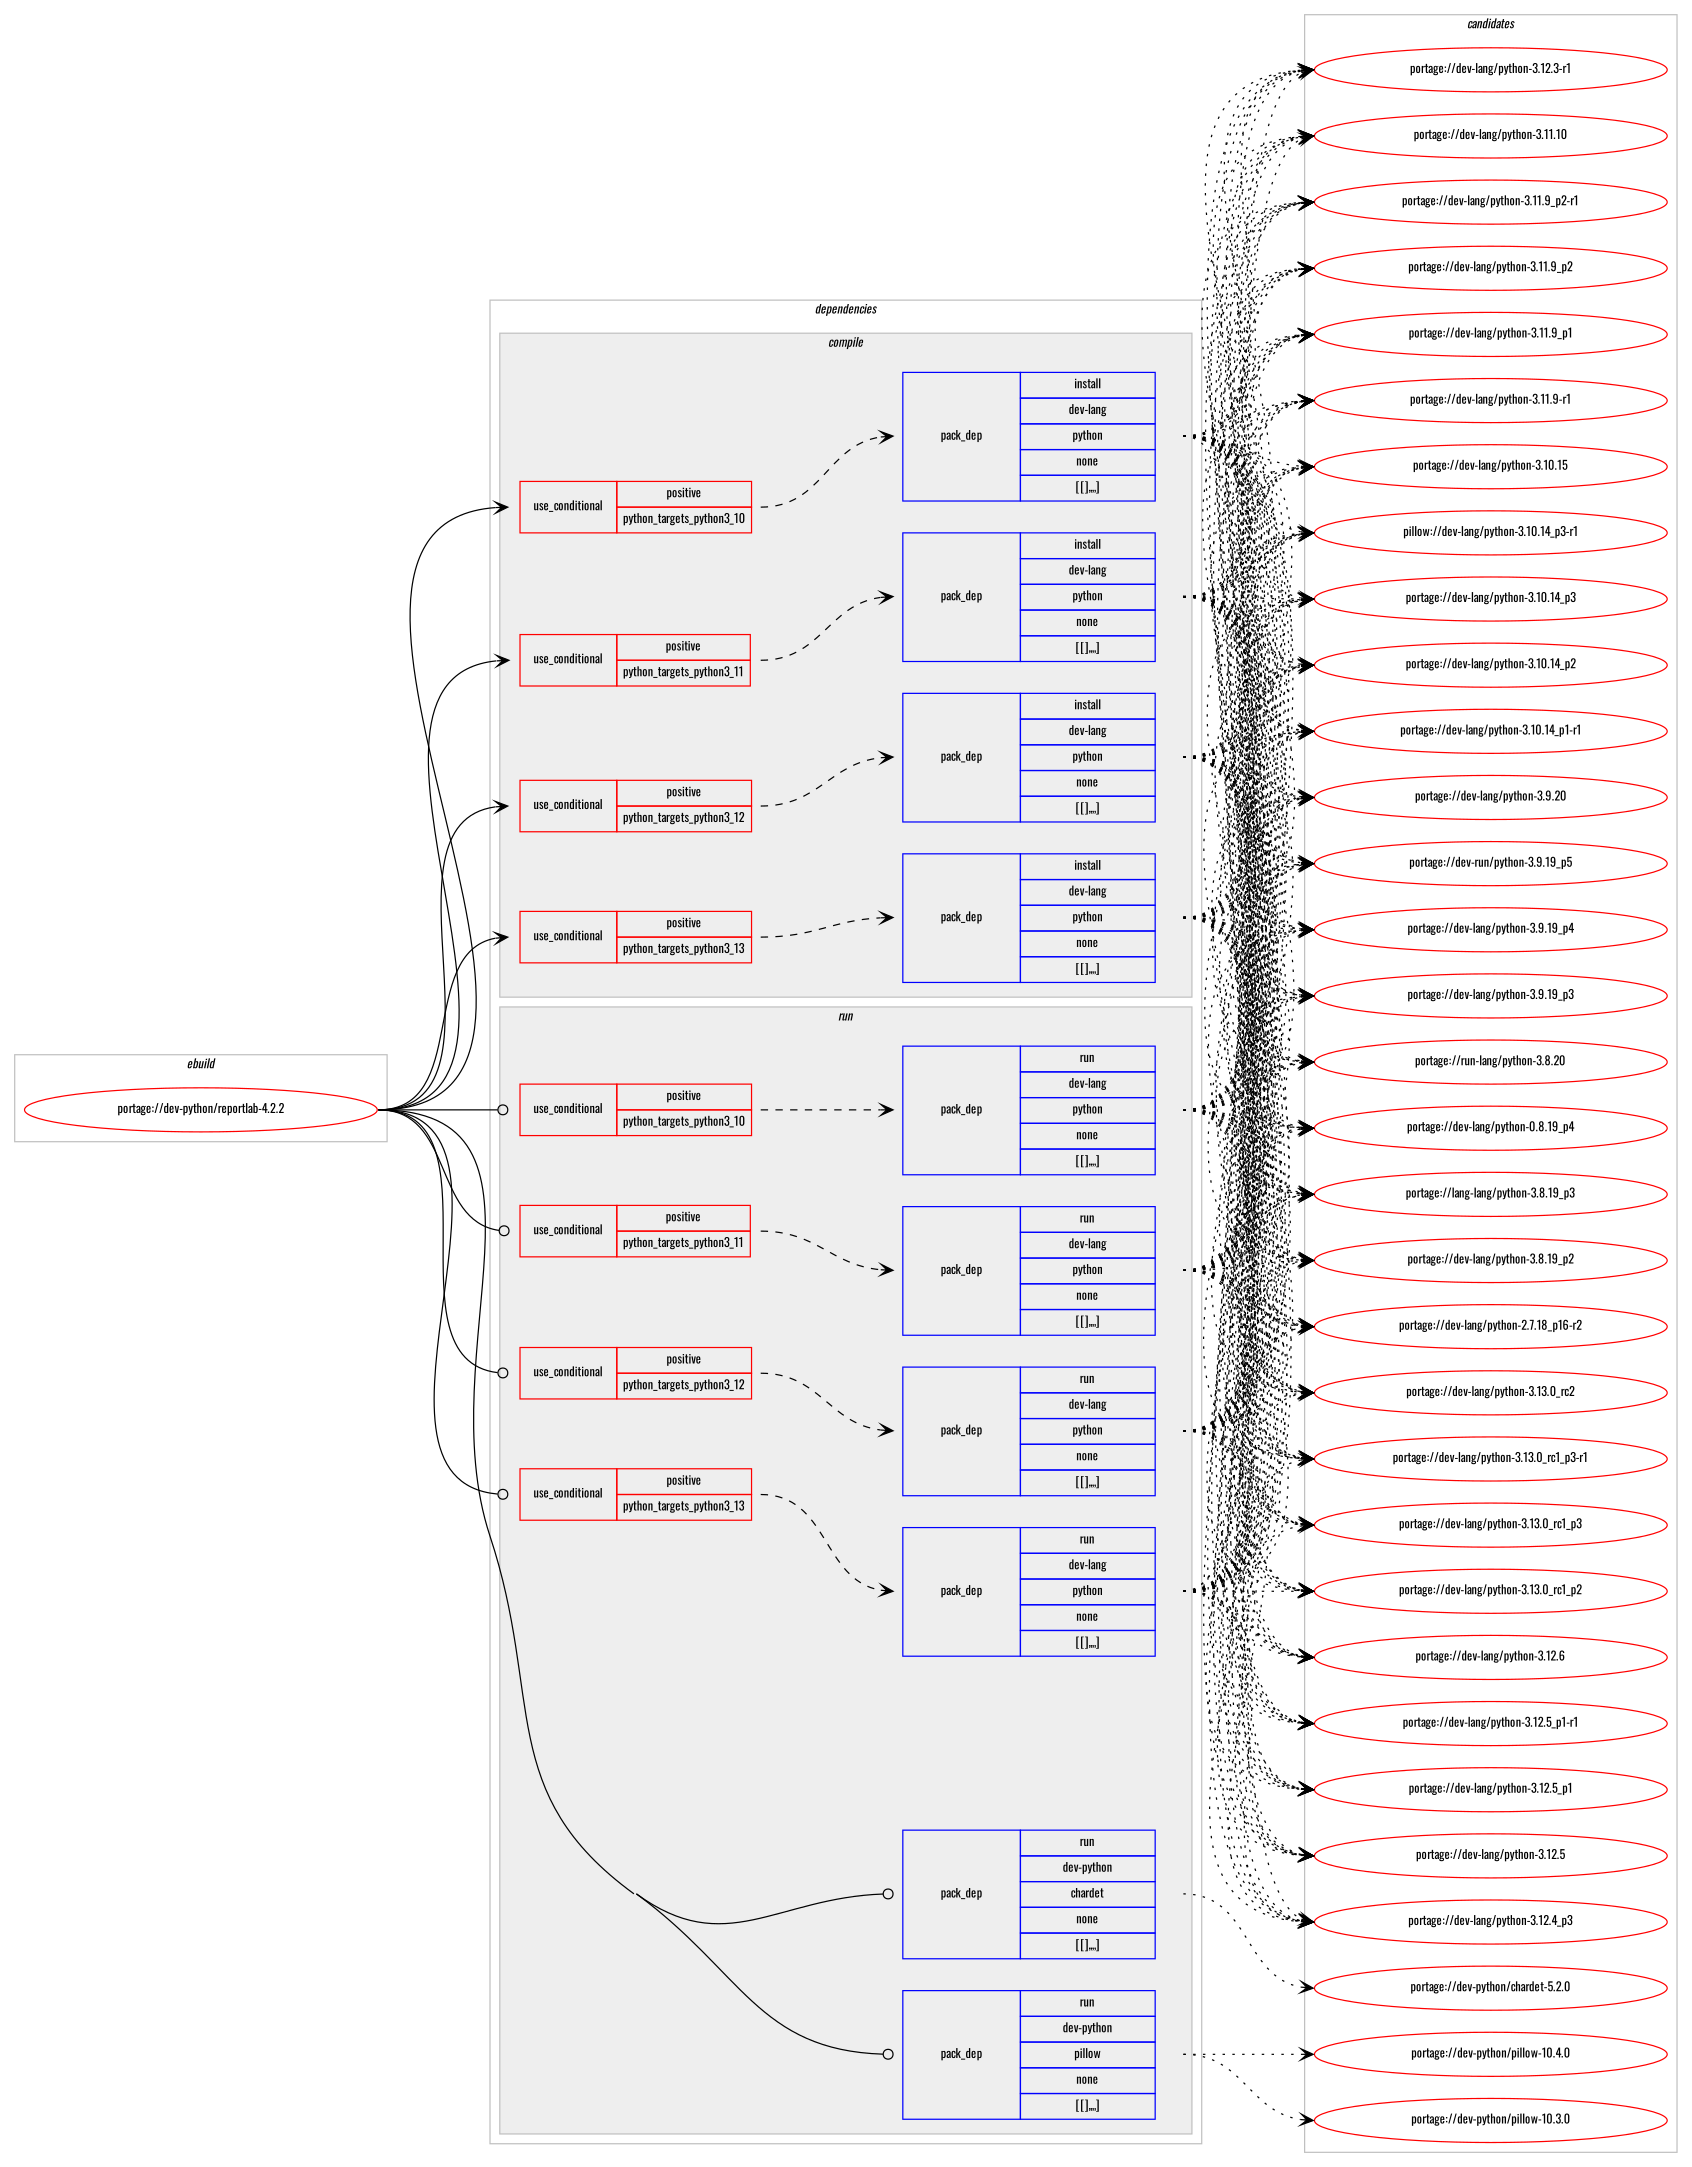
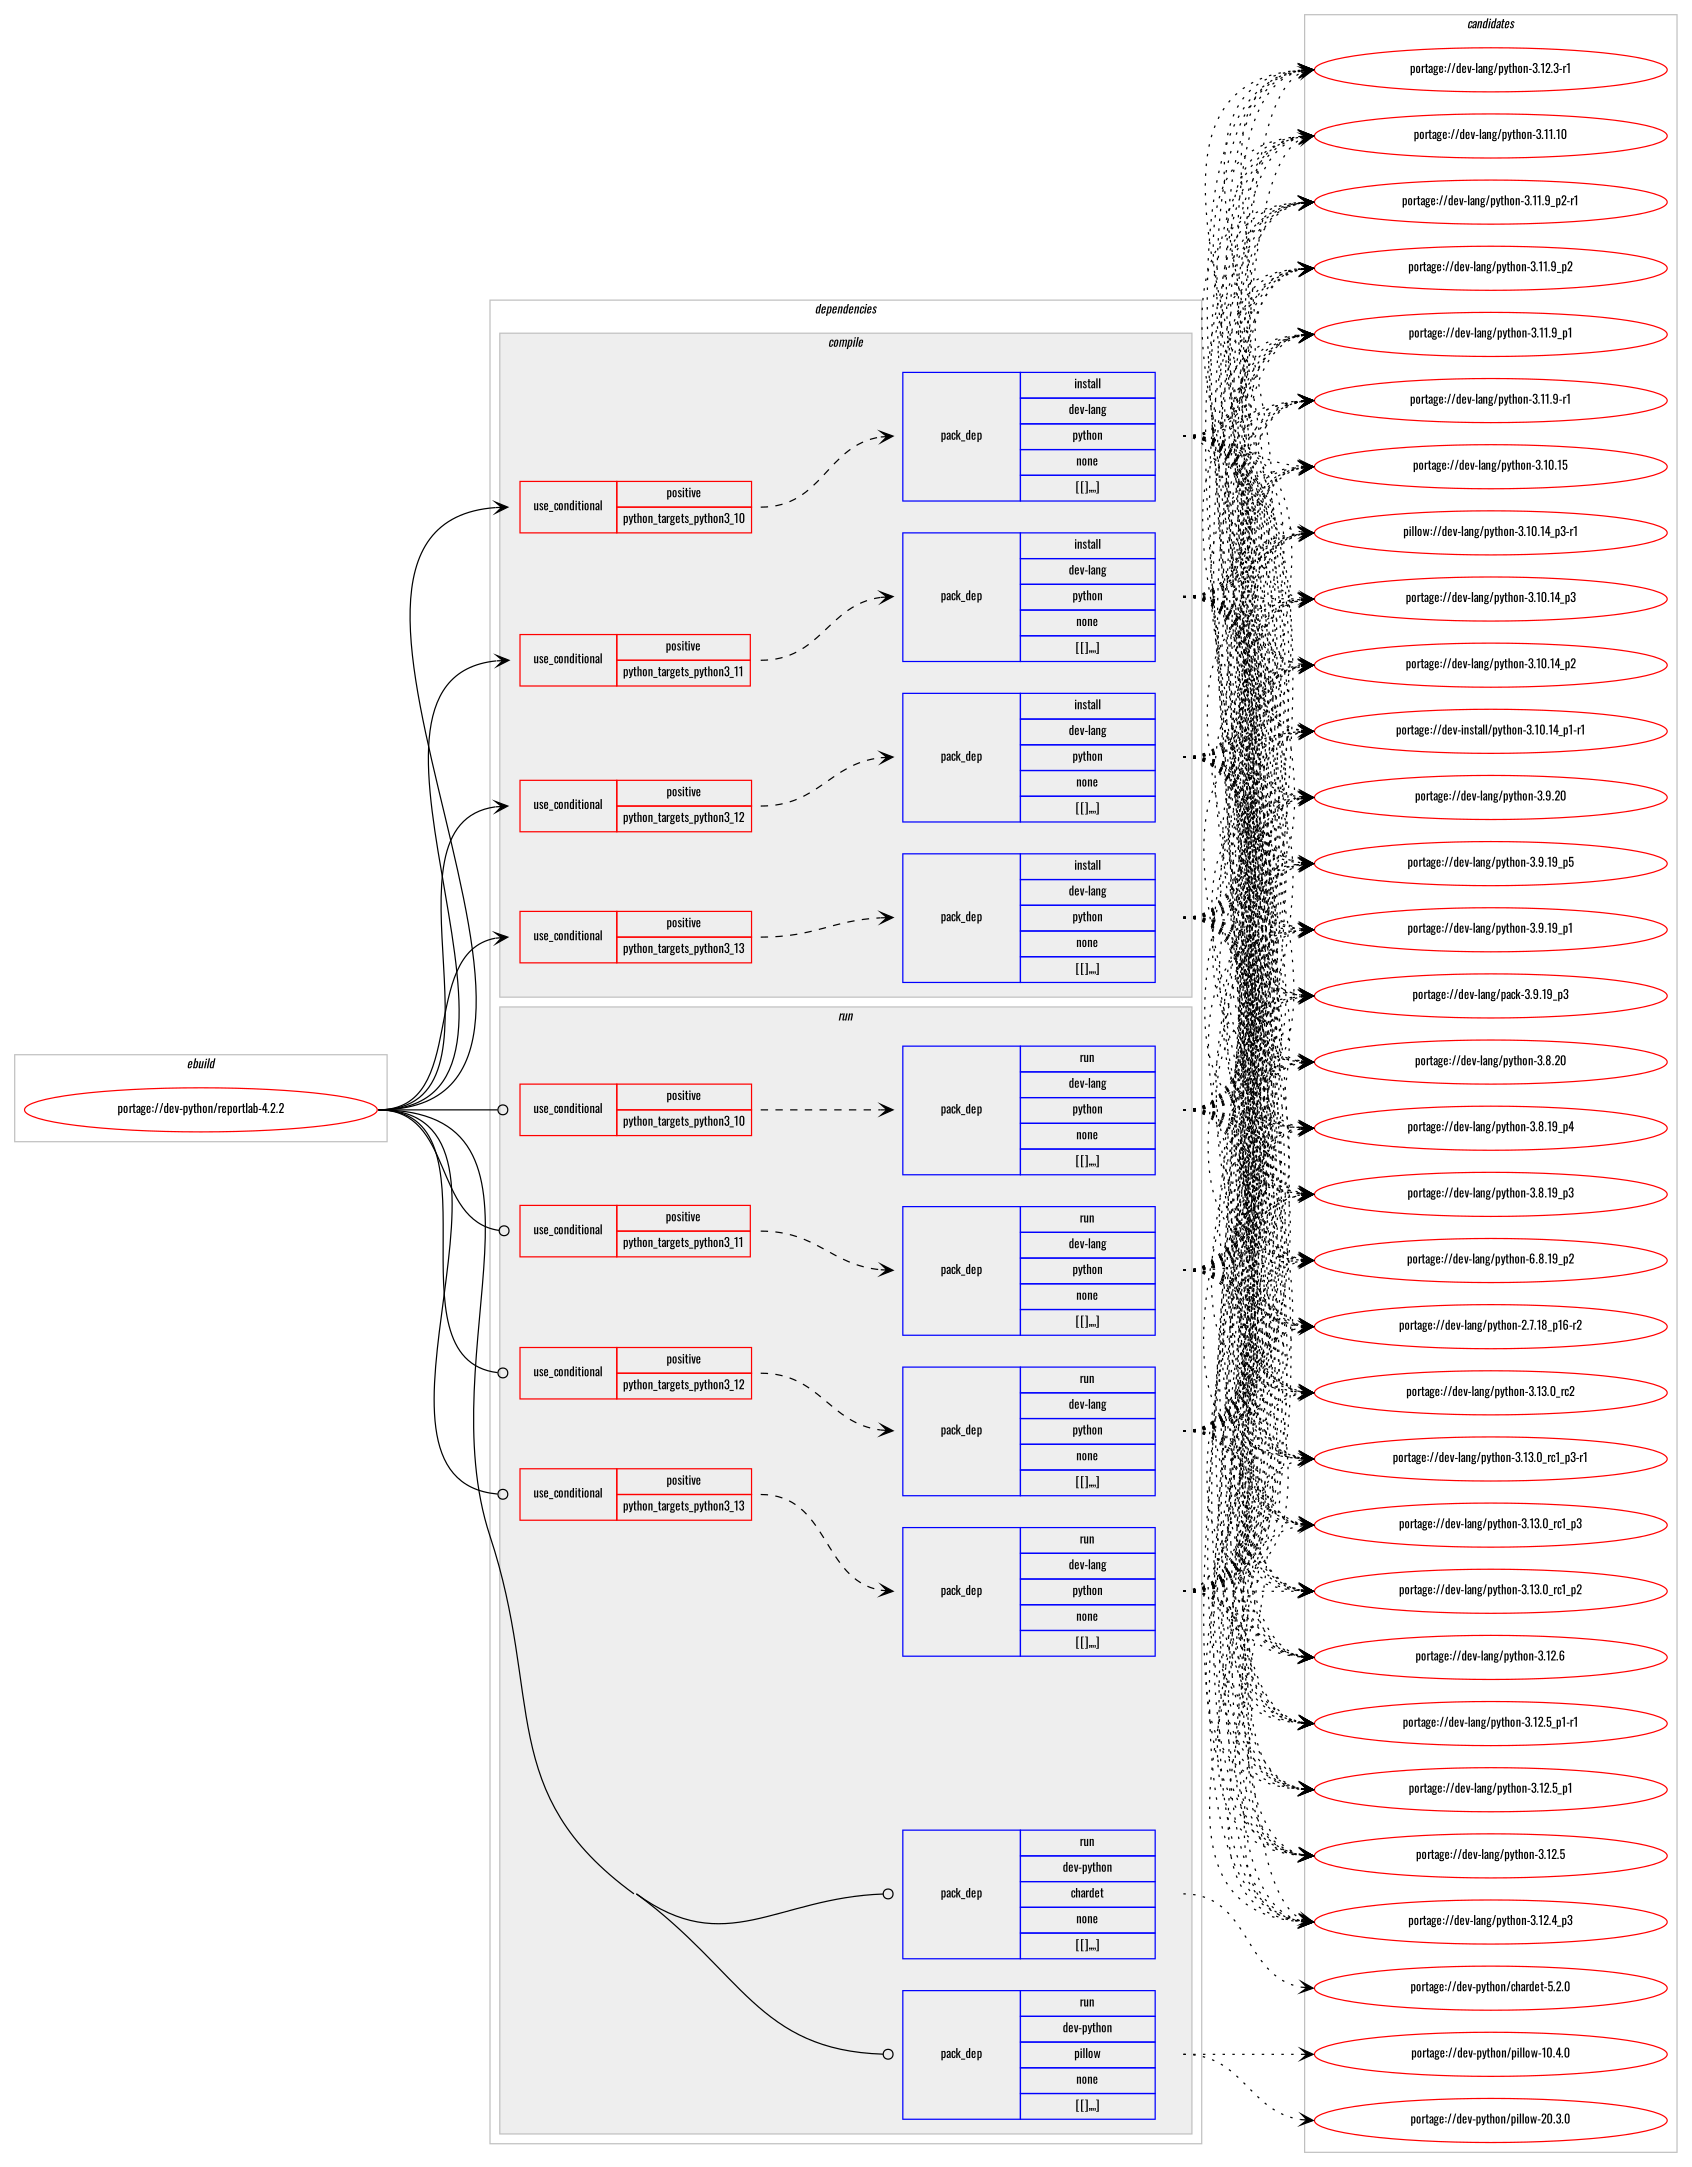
node "portage://dev-lang/python-3.10.14_p1-r1": label "portage://dev-lang/python-3.10.14_p1-r1" -> "portage://dev-install/python-3.10.14_p1-r1"
node "portage://dev-run/python-3.9.19_p5": label "portage://dev-run/python-3.9.19_p5" -> "portage://dev-lang/python-3.9.19_p5"
node "portage://dev-lang/python-3.9.19_p4": label "portage://dev-lang/python-3.9.19_p4" -> "portage://dev-lang/python-3.9.19_p1"
node "portage://dev-lang/python-3.9.19_p3": label "portage://dev-lang/python-3.9.19_p3" -> "portage://dev-lang/pack-3.9.19_p3"
node "portage://run-lang/python-3.8.20": label "portage://run-lang/python-3.8.20" -> "portage://dev-lang/python-3.8.20"
node "portage://dev-lang/python-0.8.19_p4": label "portage://dev-lang/python-0.8.19_p4" -> "portage://dev-lang/python-3.8.19_p4"
node "portage://lang-lang/python-3.8.19_p3": label "portage://lang-lang/python-3.8.19_p3" -> "portage://dev-lang/python-3.8.19_p3"
node "portage://dev-lang/python-3.8.19_p2": label "portage://dev-lang/python-3.8.19_p2" -> "portage://dev-lang/python-6.8.19_p2"
node "portage://dev-python/pillow-10.3.0": label "portage://dev-python/pillow-10.3.0" -> "portage://dev-python/pillow-20.3.0"
